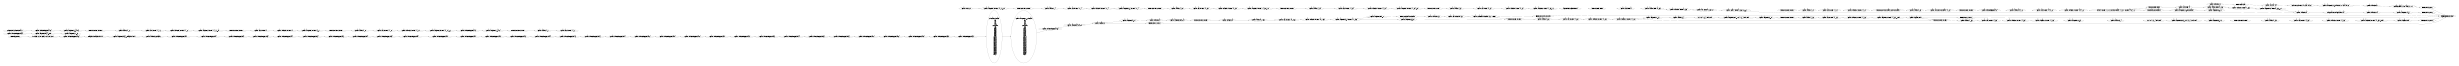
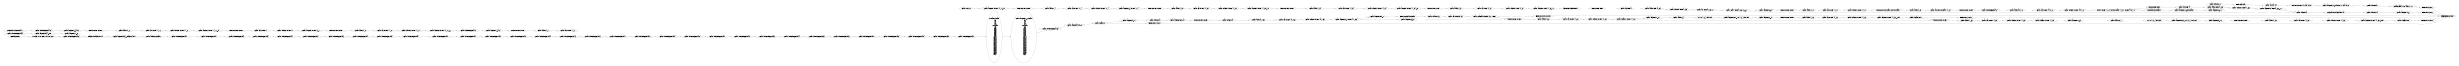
node "(<operator>.assignment,v26 = v9)": added
